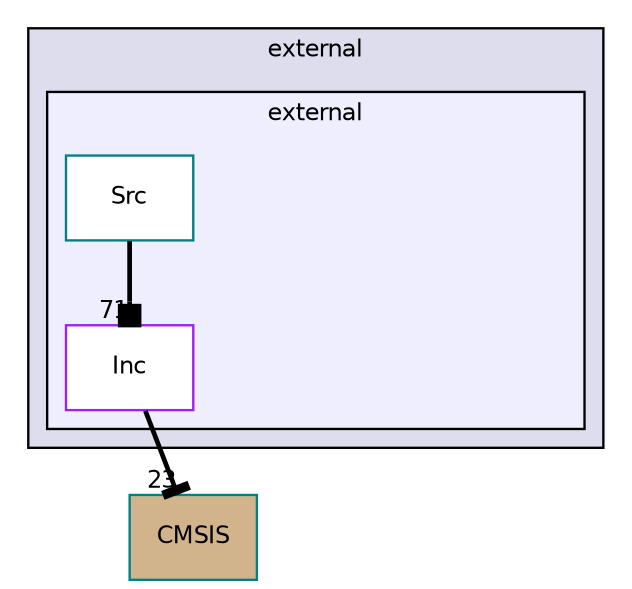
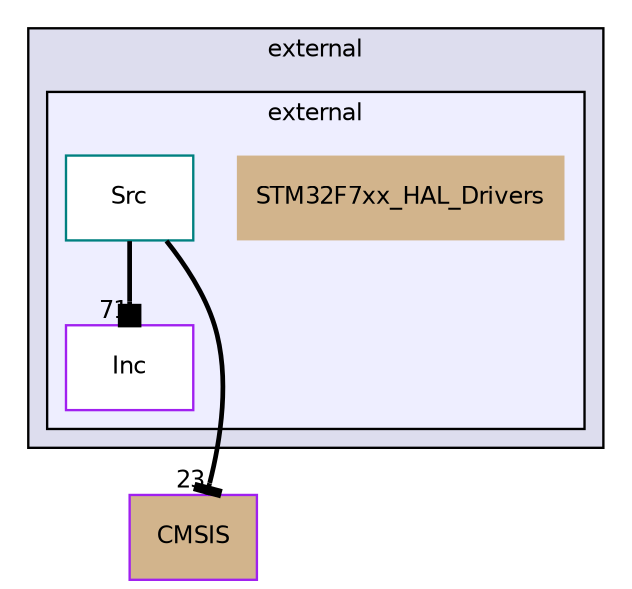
node "STM32F7xx_HAL_Drivers": added
edge "Inc" -> "CMSIS": now "Src" -> "CMSIS"
node "CMSIS": color teal -> purple
